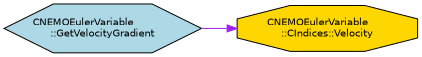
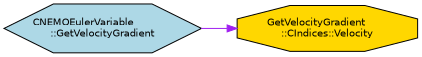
node "CNEMOEulerVariable ::CIndices::Velocity": label "CNEMOEulerVariable ::CIndices::Velocity" -> "GetVelocityGradient ::CIndices::Velocity"
